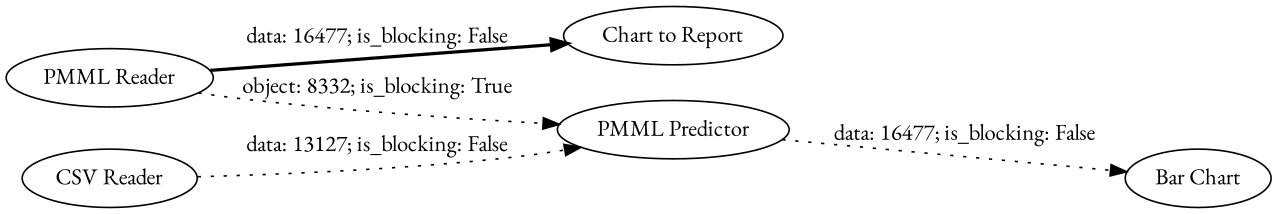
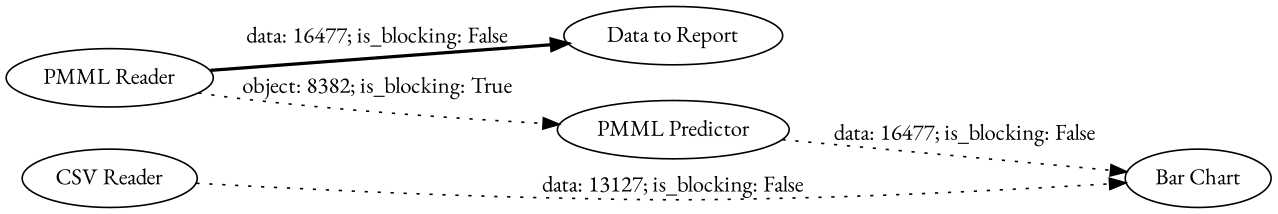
node "Chart to Report": label "Chart to Report" -> "Data to Report"
edge "PMML Reader" -> "PMML Predictor": label "object: 8332; is_blocking: True" -> "object: 8382; is_blocking: True"
edge "CSV Reader" -> "PMML Predictor": now "CSV Reader" -> "Bar Chart"
